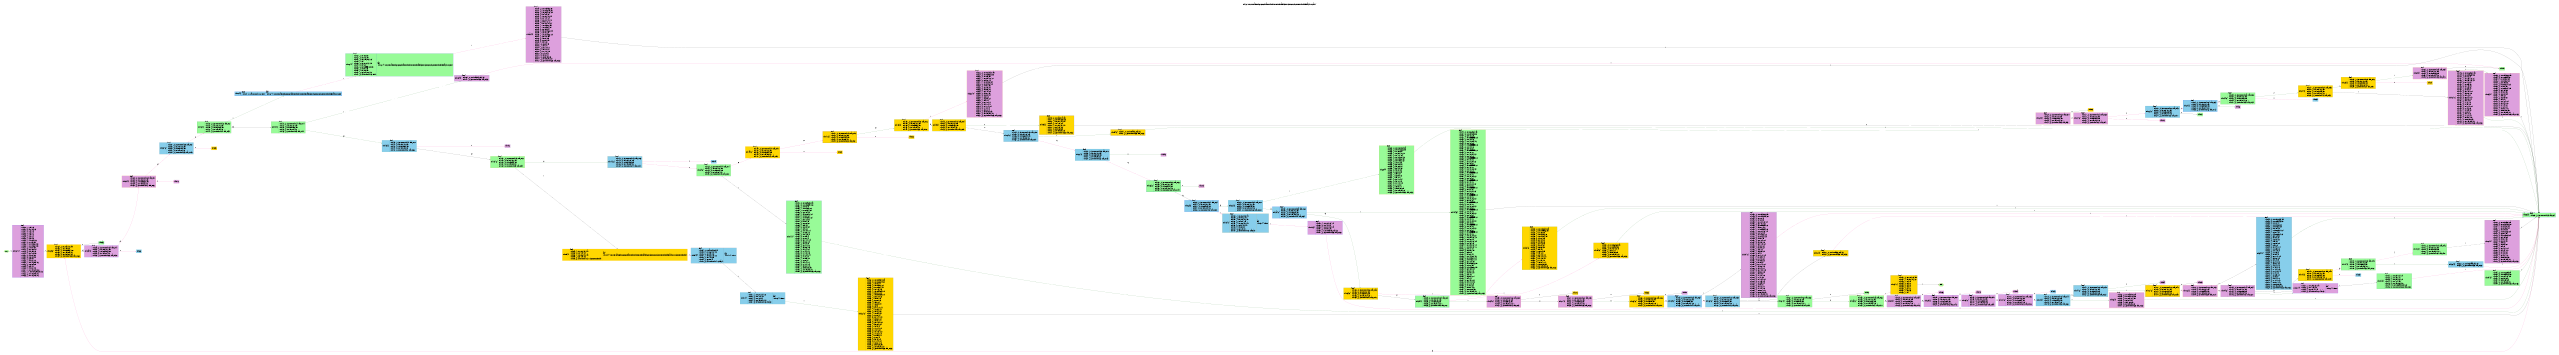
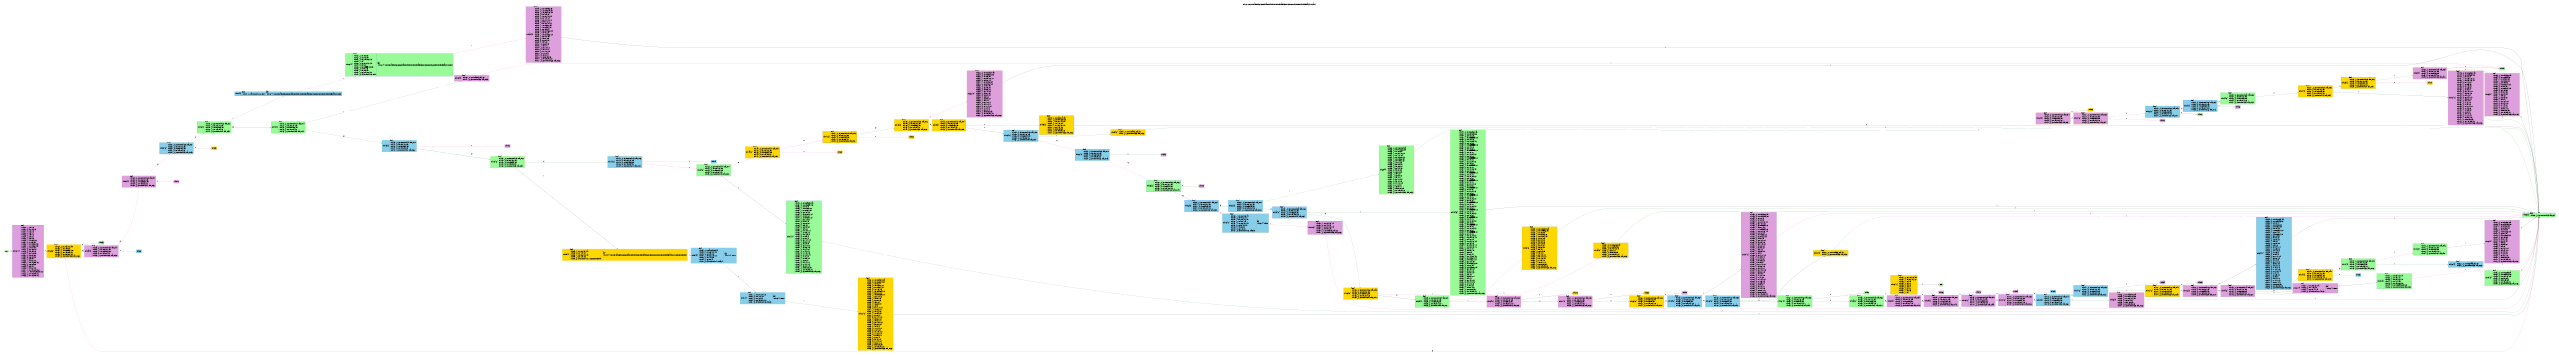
node "0x40289b": removed
